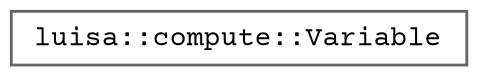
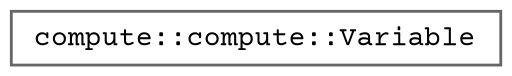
node "luisa::compute::Variable": label "luisa::compute::Variable" -> "compute::compute::Variable"
